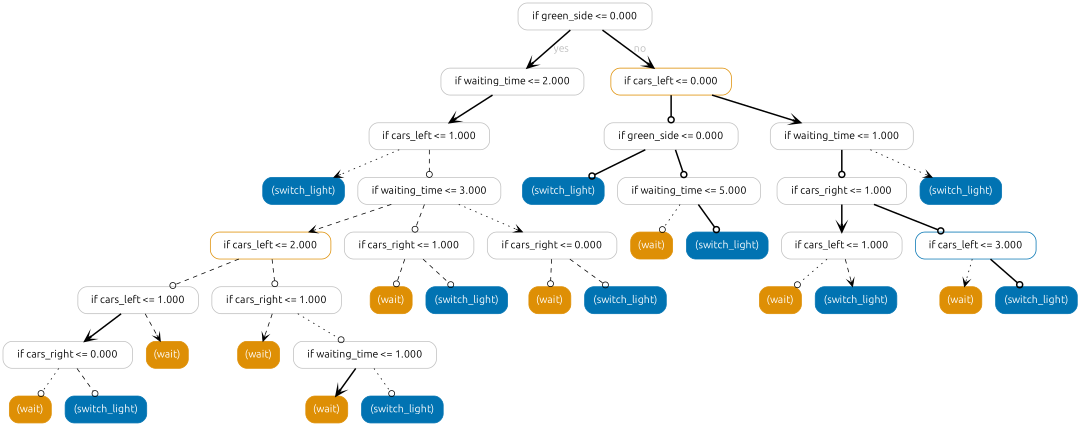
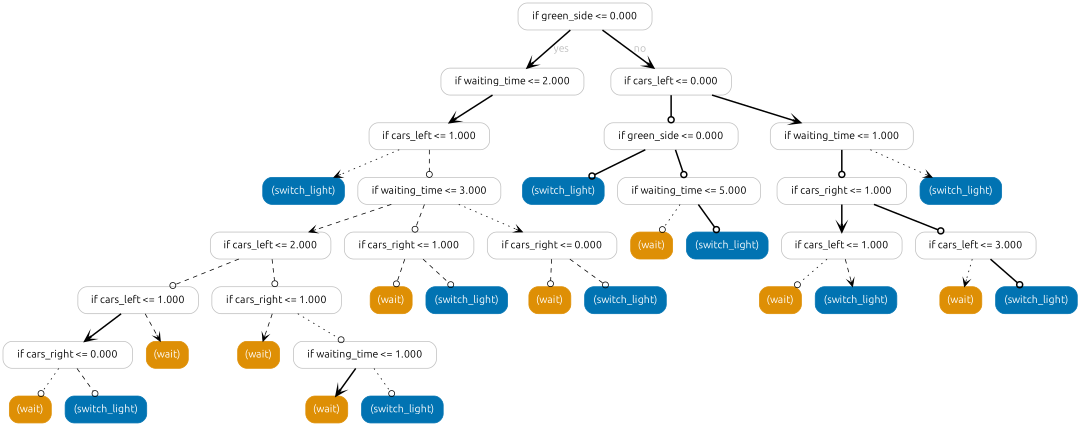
node "if cars_left <= 0.000": color #de8f05 -> gray
node "if cars_left <= 2.000": color #de8f05 -> gray
node "if cars_left <= 3.000": color #0173b2 -> gray
